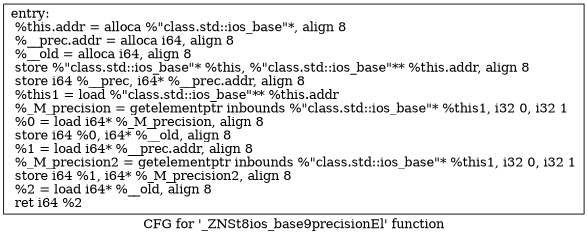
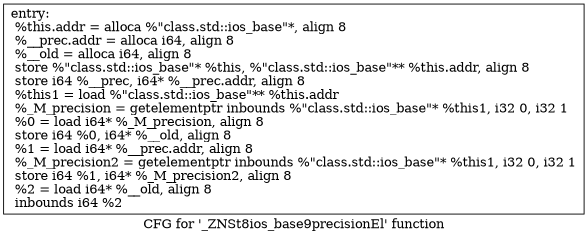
node "entry:": text "ret i64 %2" -> "inbounds i64 %2"
